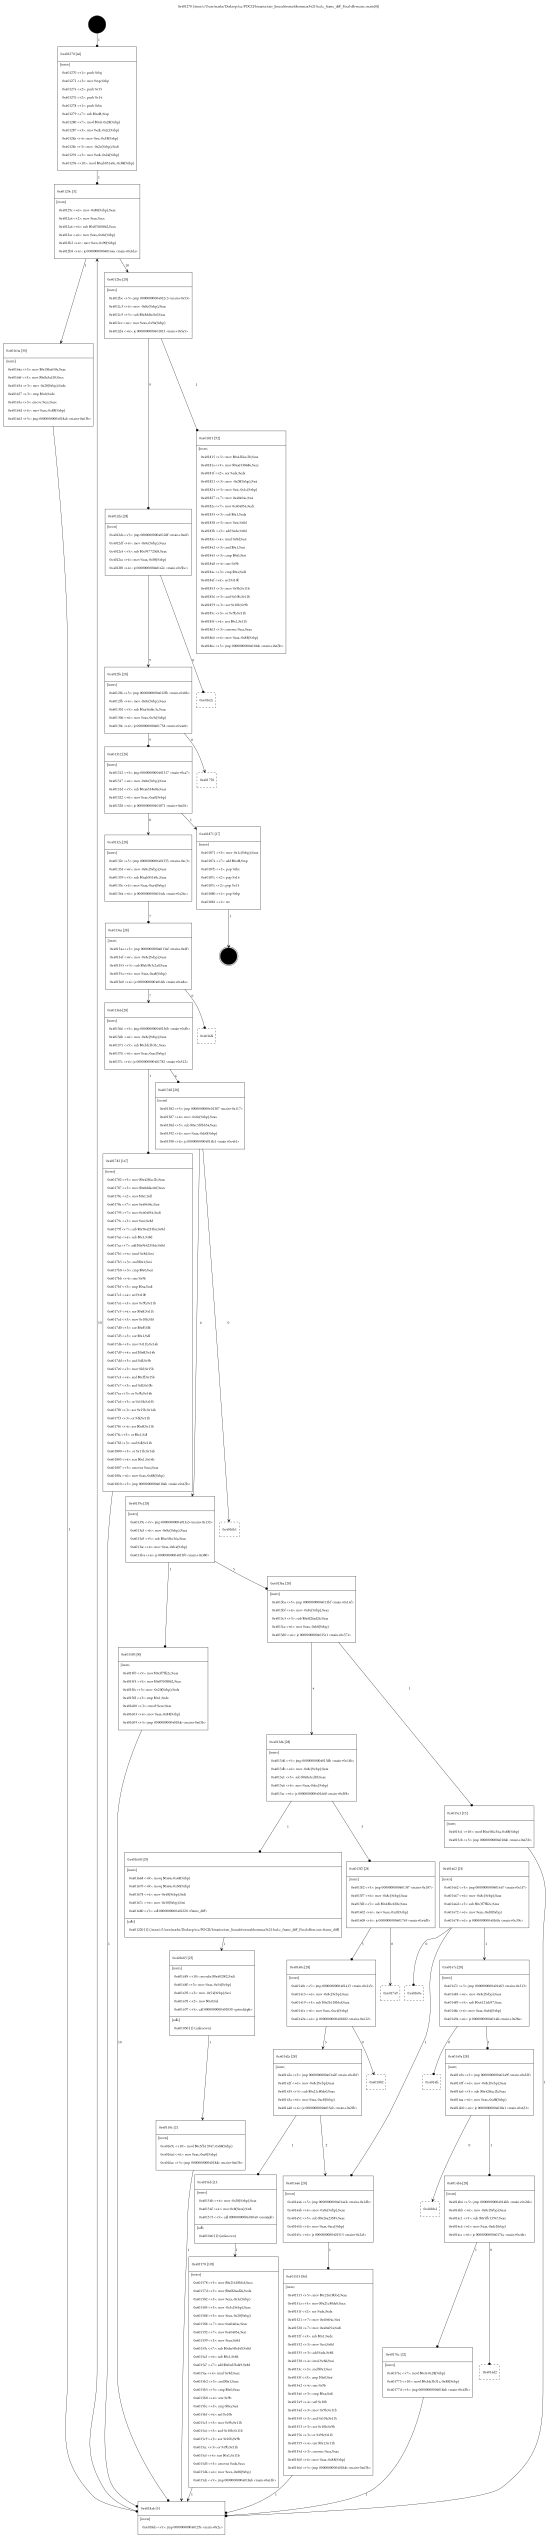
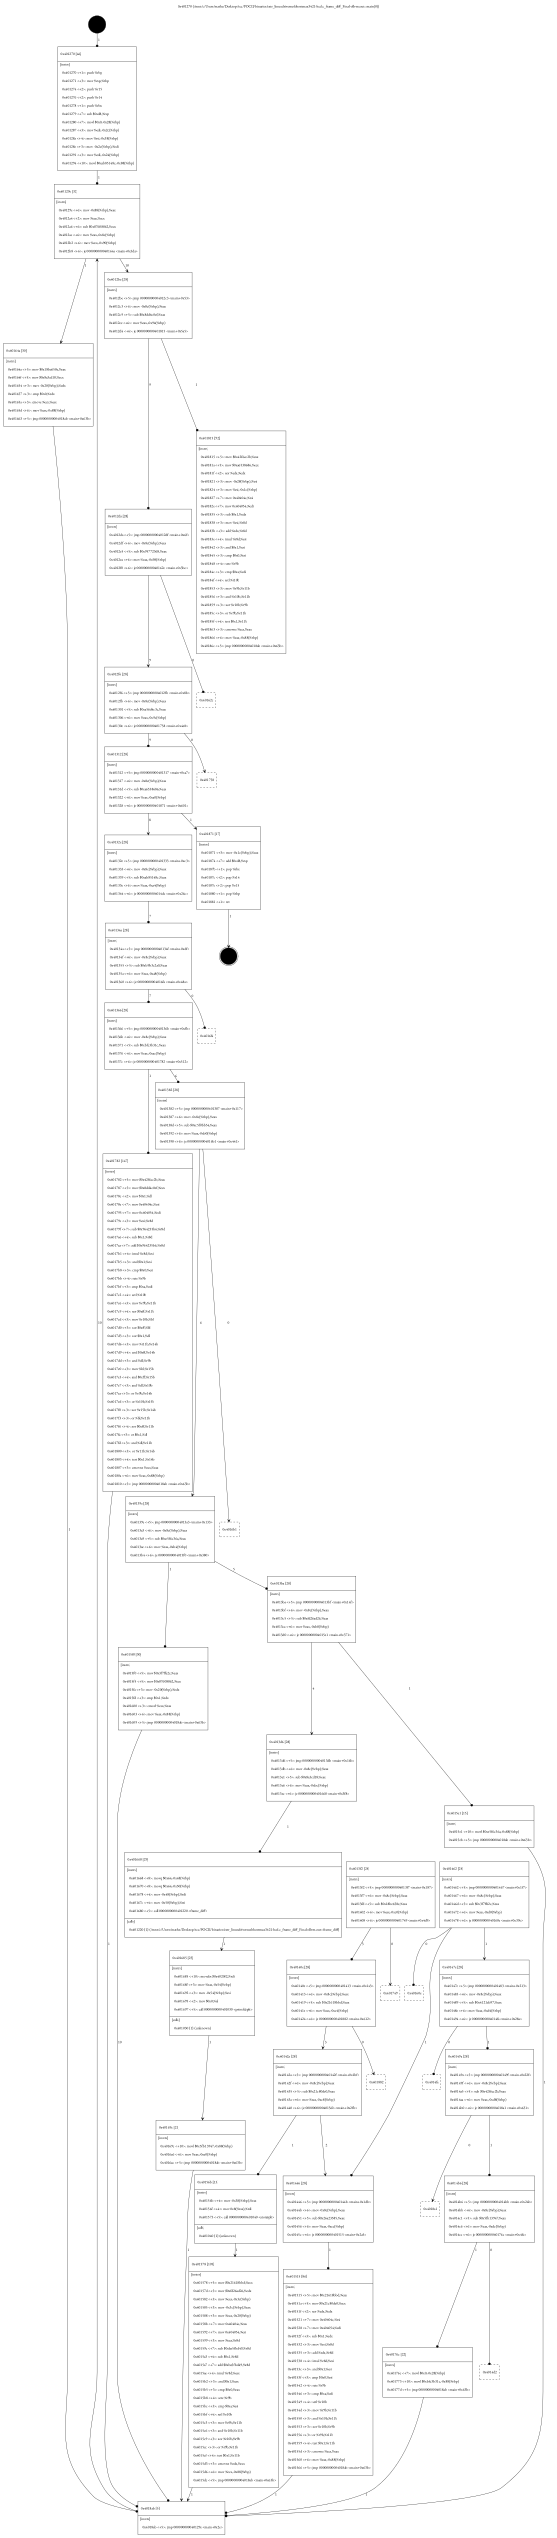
edge "0x40134a [28]" -> "0x401366 [28]": arrowhead vee -> dot
edge "0x4013d6 [28]" -> "0x4013f2 [28]": removed, label "3"
